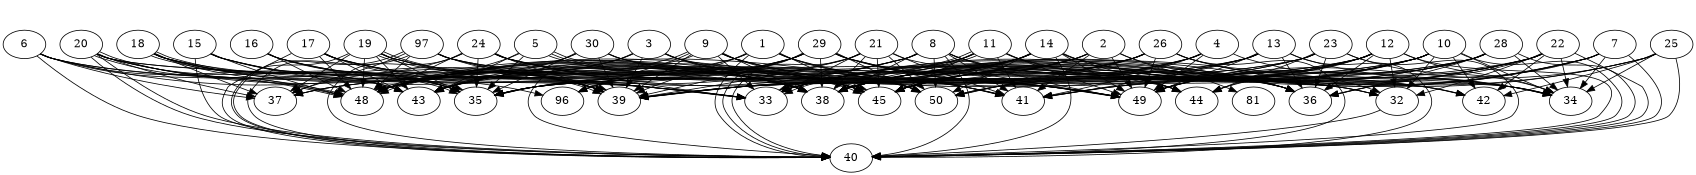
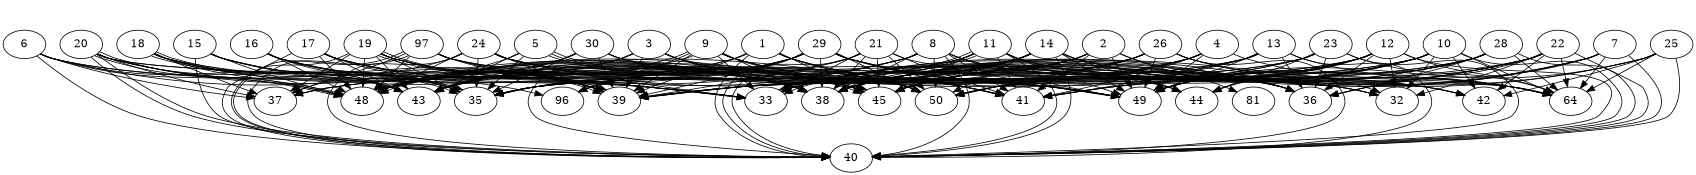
edge "16" -> "43": added
edge "19" -> "38": added
node "34": label "34" -> "64"
edge "32" -> "40": now "11" -> "40"
